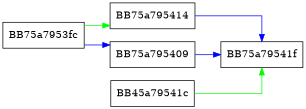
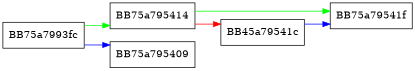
edge "BB75a795414" -> "BB75a79541f": color blue -> green
edge "BB75a795414" -> "BB45a79541c": added
node "BB75a7953fc": label "BB75a7953fc" -> "BB75a7993fc"
edge "BB75a795409" -> "BB75a79541f": removed
edge "BB45a79541c" -> "BB75a79541f": color green -> blue
